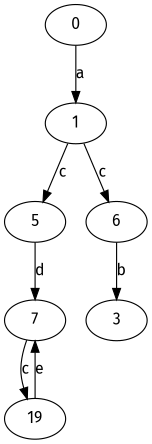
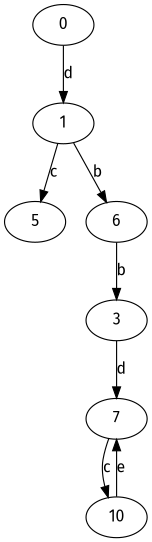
edge "0" -> "1": label "a" -> "d"
edge "1" -> "6": label "c" -> "b"
edge "5" -> "7": now "3" -> "7"
node "19": label "19" -> "10"
